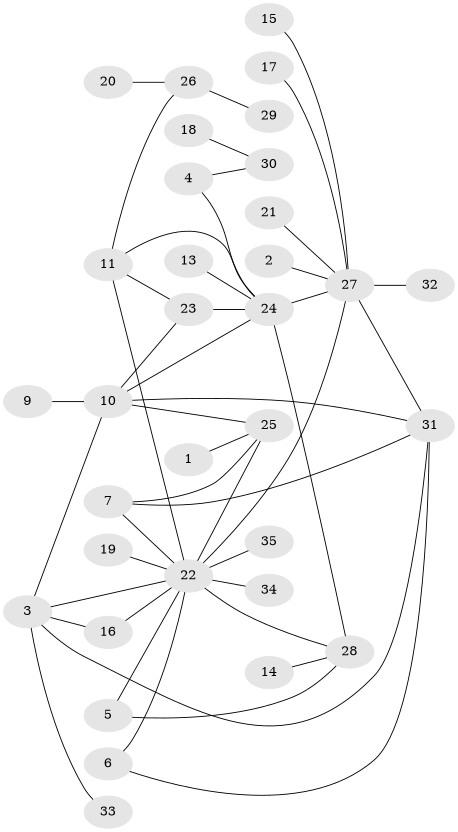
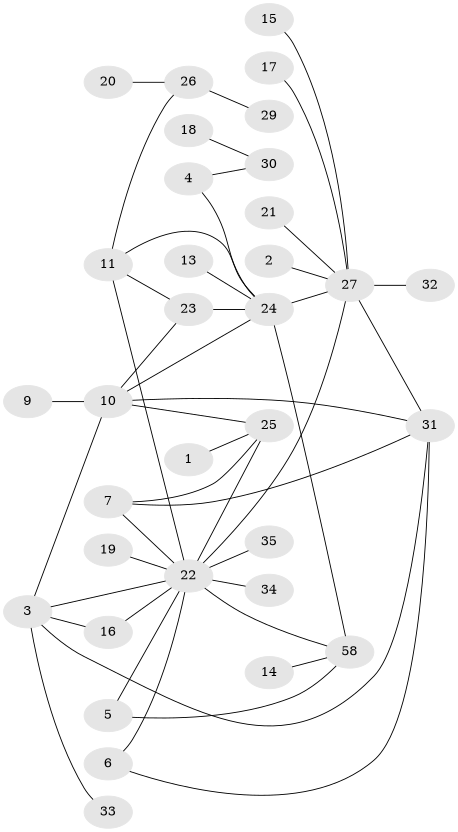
node "28": label "28" -> "58"
